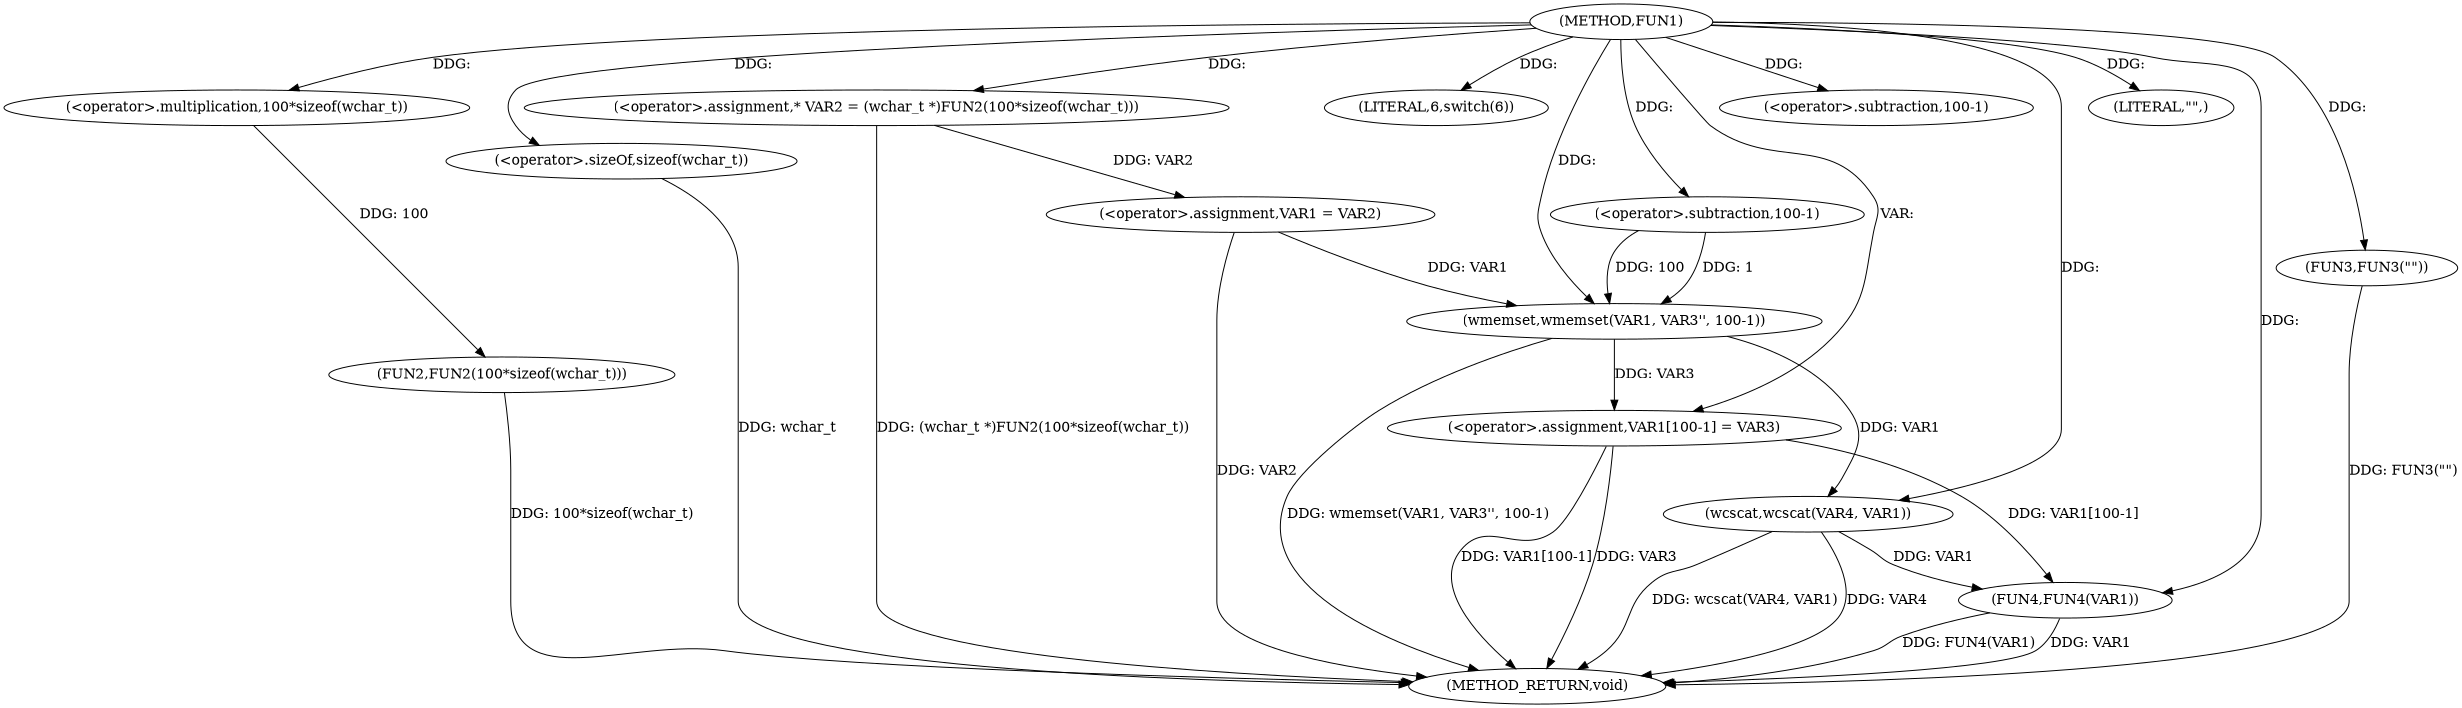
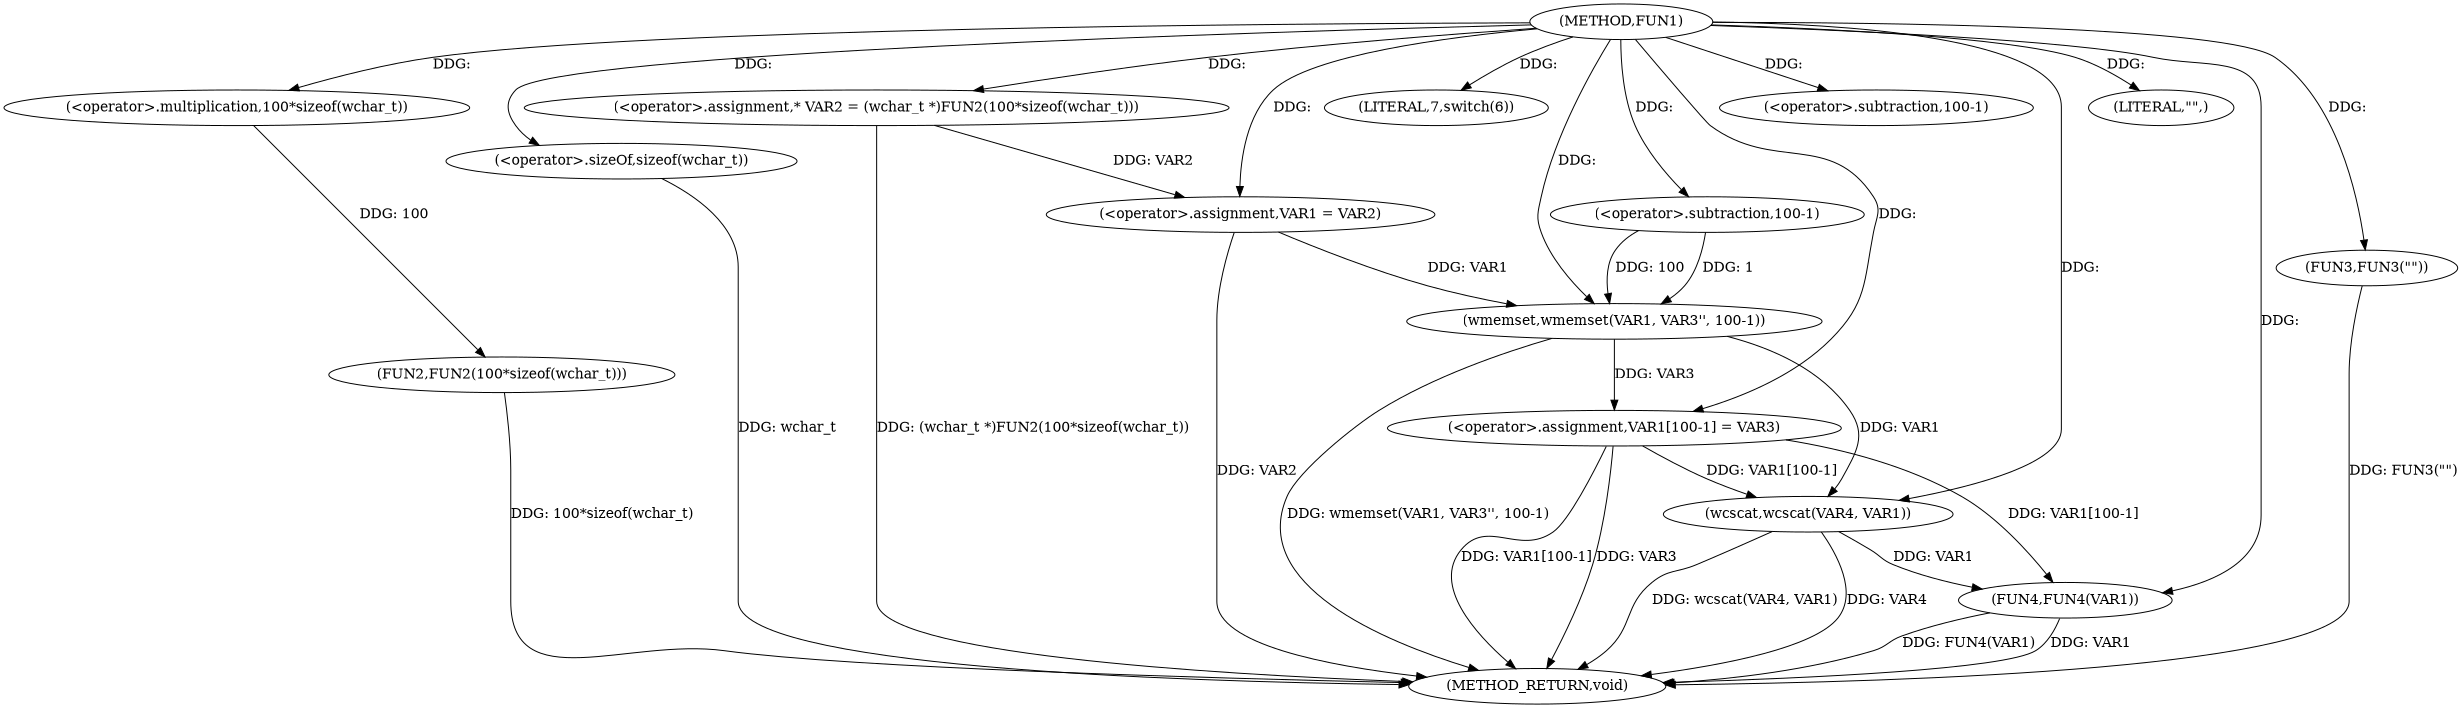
edge "(METHOD,FUN1)" -> "(<operator>.assignment,VAR1 = VAR2)": added, label "DDG:"
node "(LITERAL,6,switch(6))": label "(LITERAL,6,switch(6))" -> "(LITERAL,7,switch(6))"
edge "(METHOD,FUN1)" -> "(<operator>.assignment,VAR1[100-1] = VAR3)": label "VAR: " -> "DDG: "
edge "(<operator>.assignment,VAR1[100-1] = VAR3)" -> "(wcscat,wcscat(VAR4, VAR1))": added, label "DDG: VAR1[100-1]"
